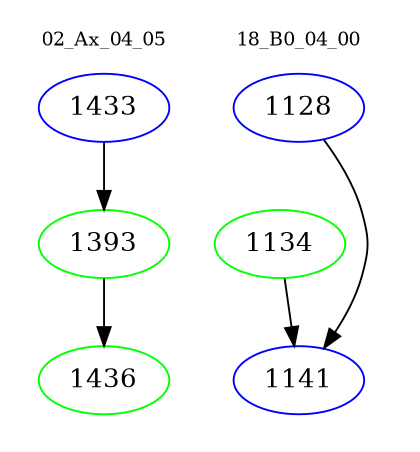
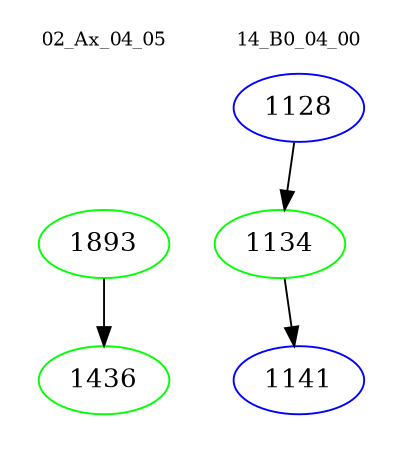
cluster "18_B0_04_00": label "18_B0_04_00" -> "14_B0_04_00"
node "1433": removed
edge "1128" -> "1141": now "1128" -> "1134"
node "1393": label "1393" -> "1893"
